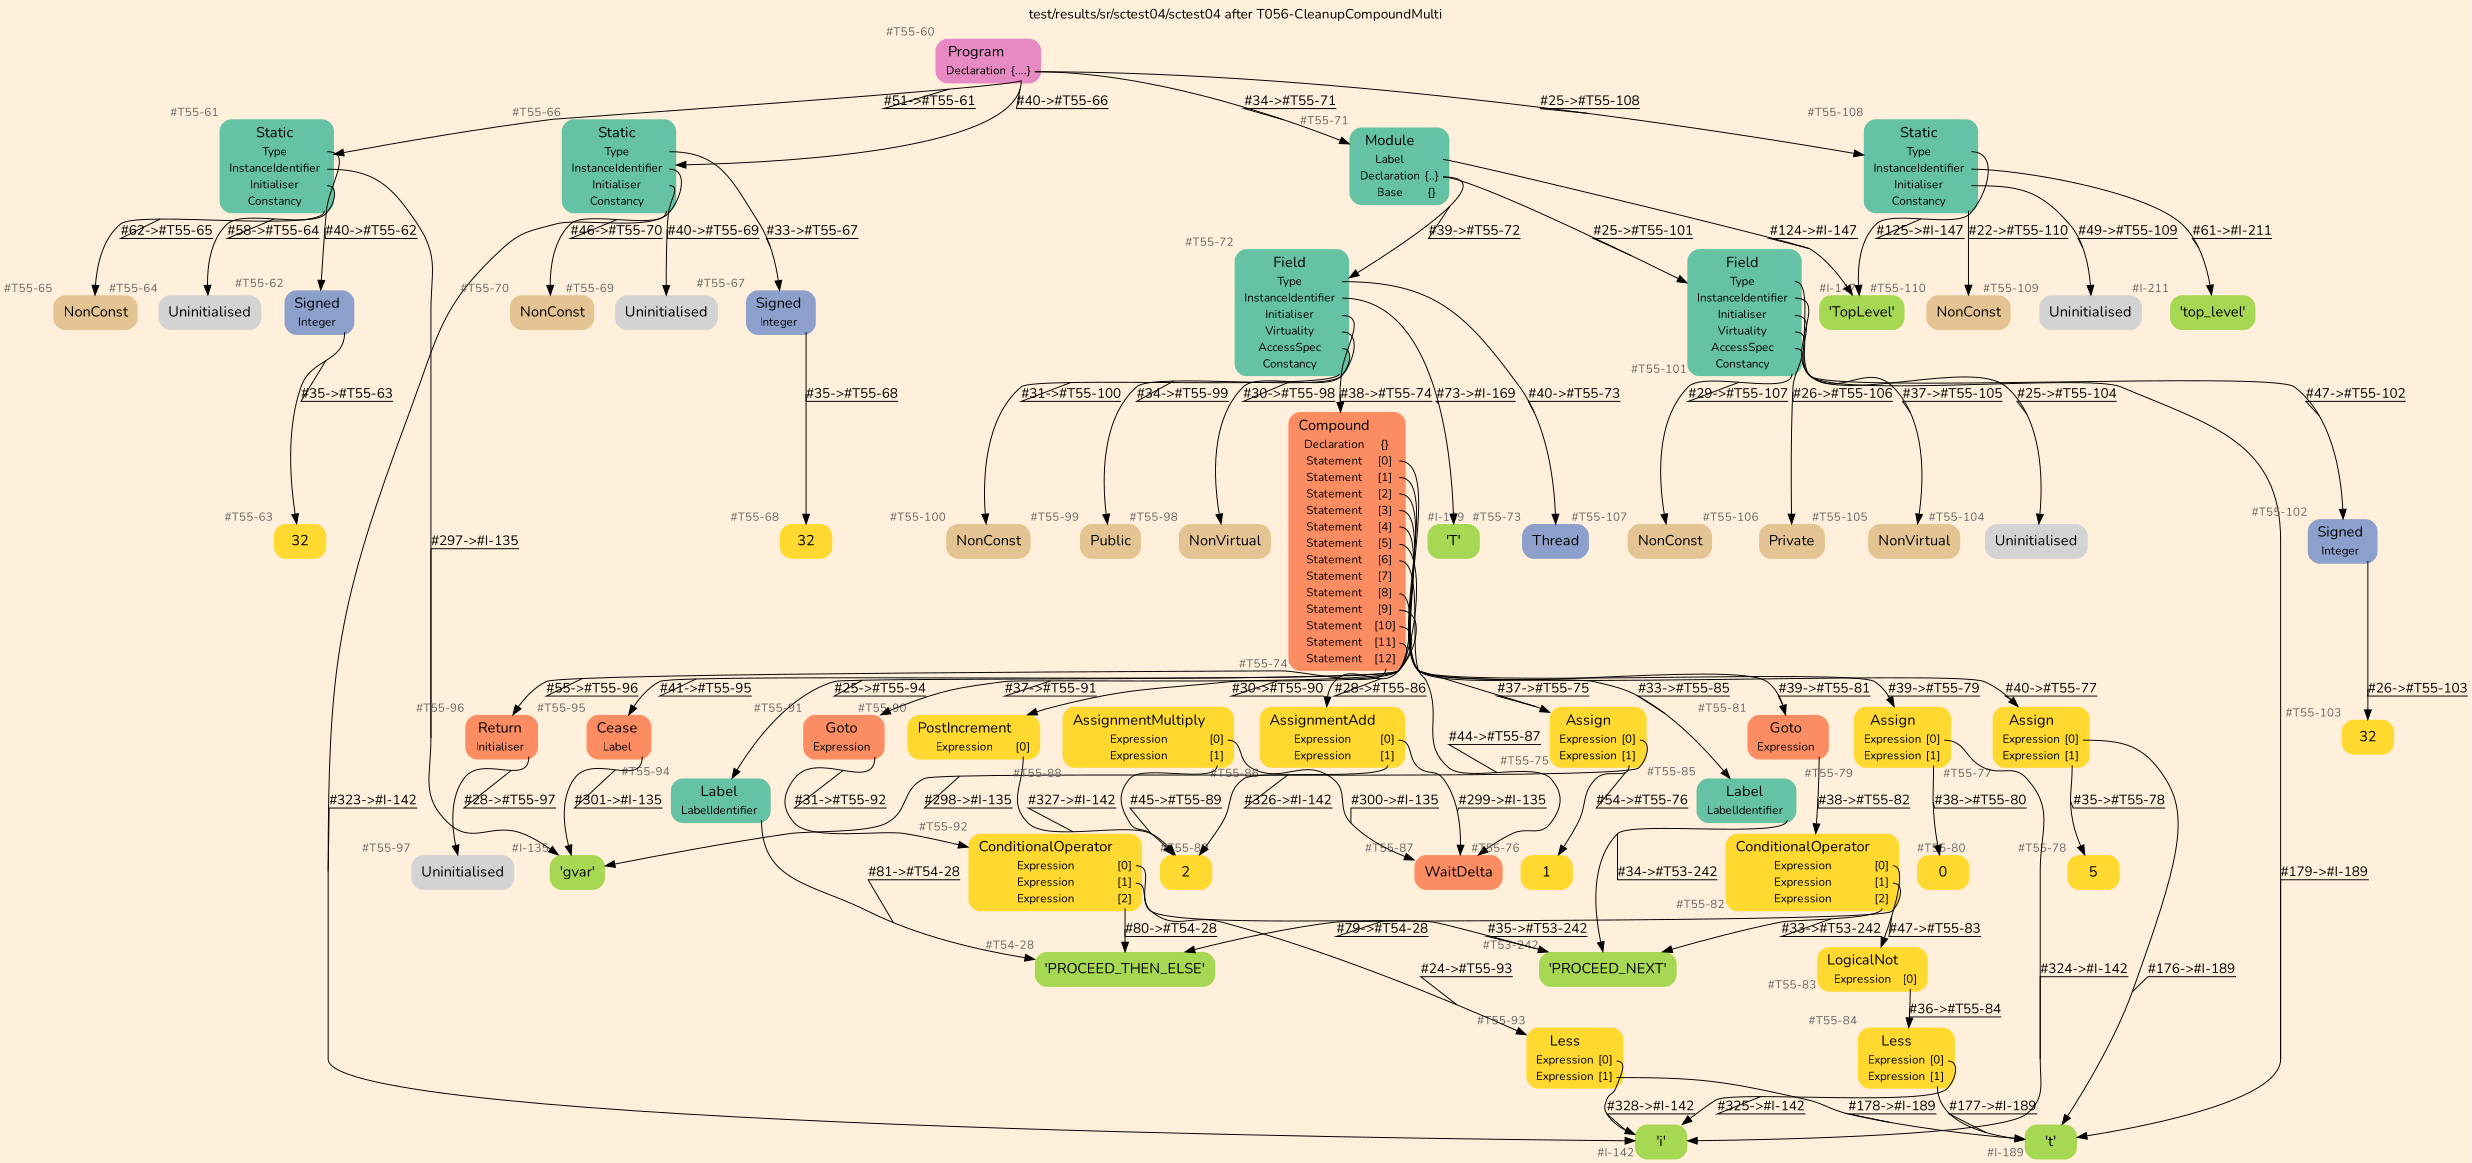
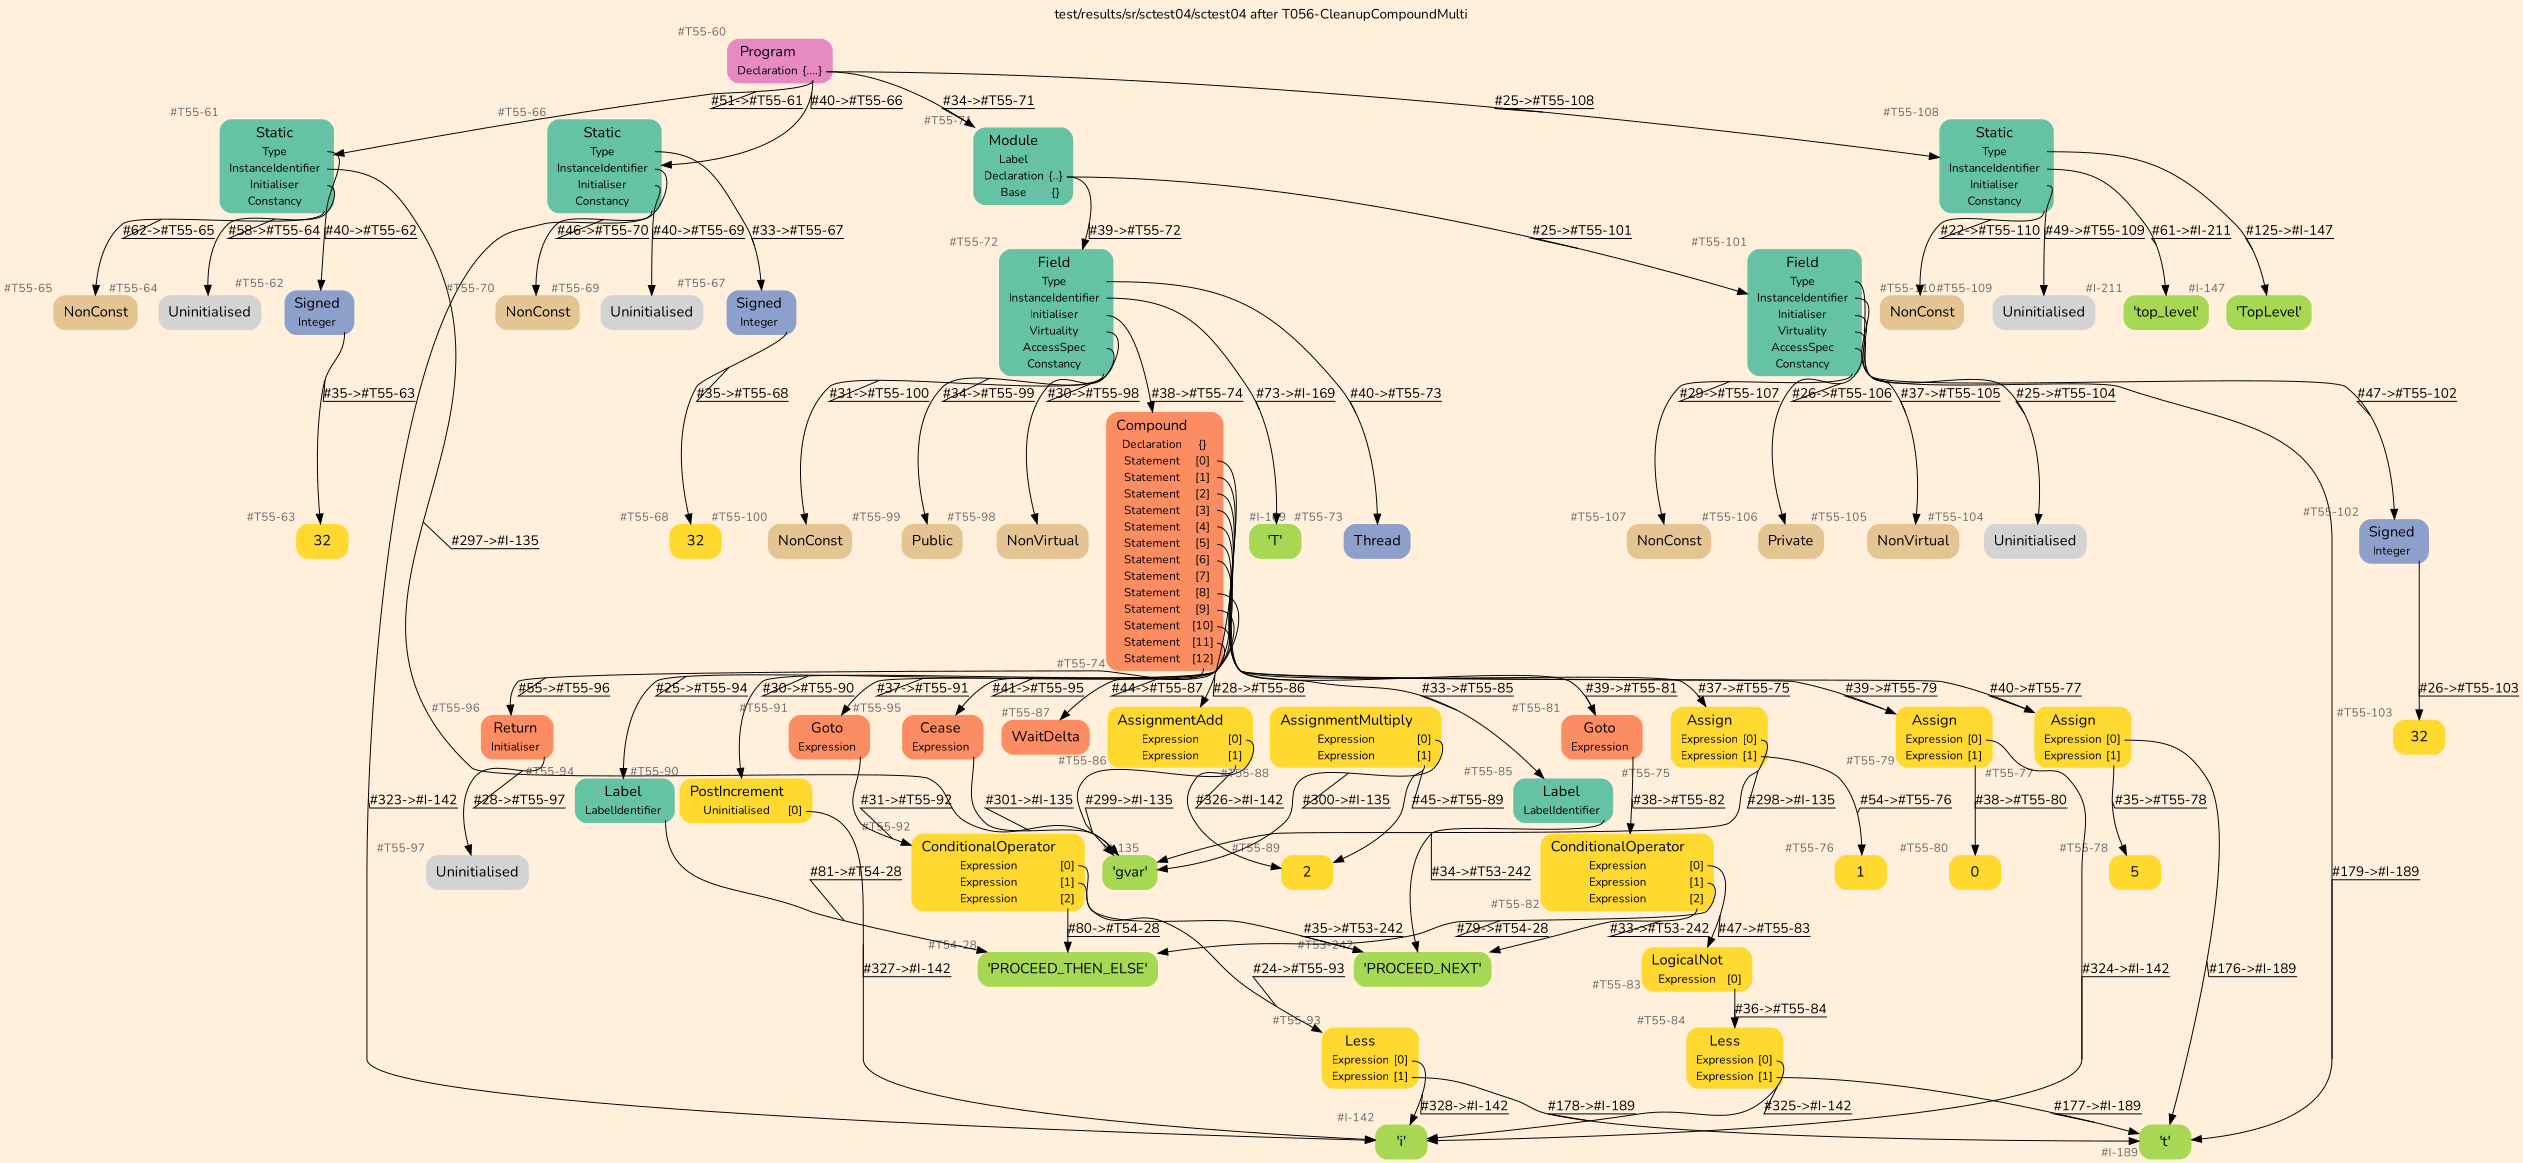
edge "Module" -> "'TopLevel'": removed, label "#124->#I-147"
node "Cease": text "Label" -> "Expression"
node "PostIncrement": text "Expression" -> "Uninitialised"
edge "AssignmentAdd" -> "WaitDelta": now "AssignmentAdd" -> "'gvar'"
edge "AssignmentMultiply" -> "WaitDelta": now "AssignmentMultiply" -> "'gvar'"
edge "PostIncrement" -> "2": now "PostIncrement" -> "'i'"
